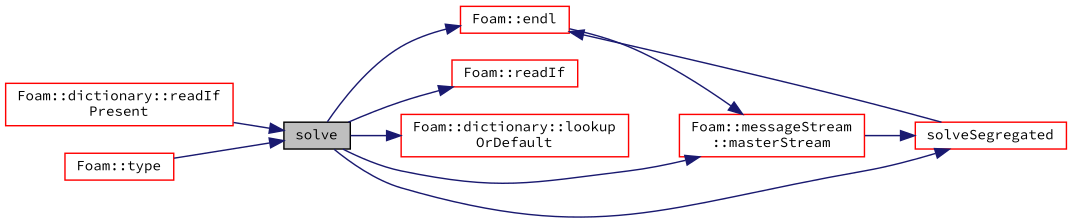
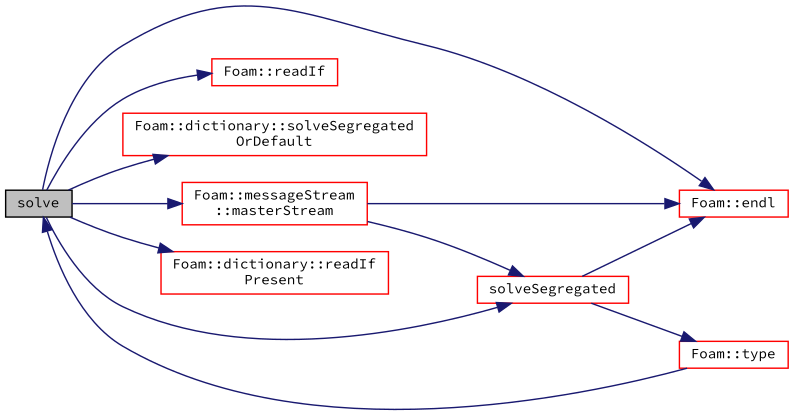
edge "Foam::endl" -> "Foam::messageStream ::masterStream": reversed
edge "Foam::dictionary::readIf Present" -> "solve": reversed
node "Foam::dictionary::lookup OrDefault": label "Foam::dictionary::lookup OrDefault" -> "Foam::dictionary::solveSegregated OrDefault"
edge "solveSegregated" -> "Foam::type": added
